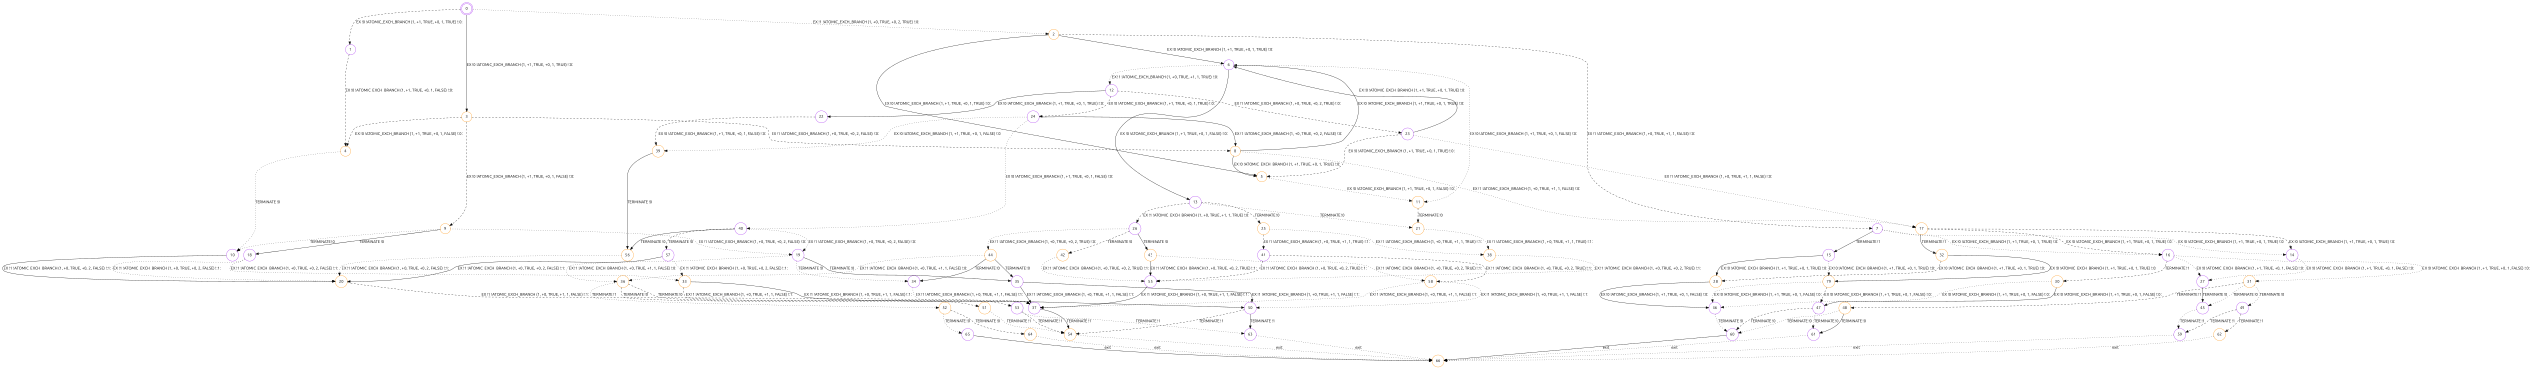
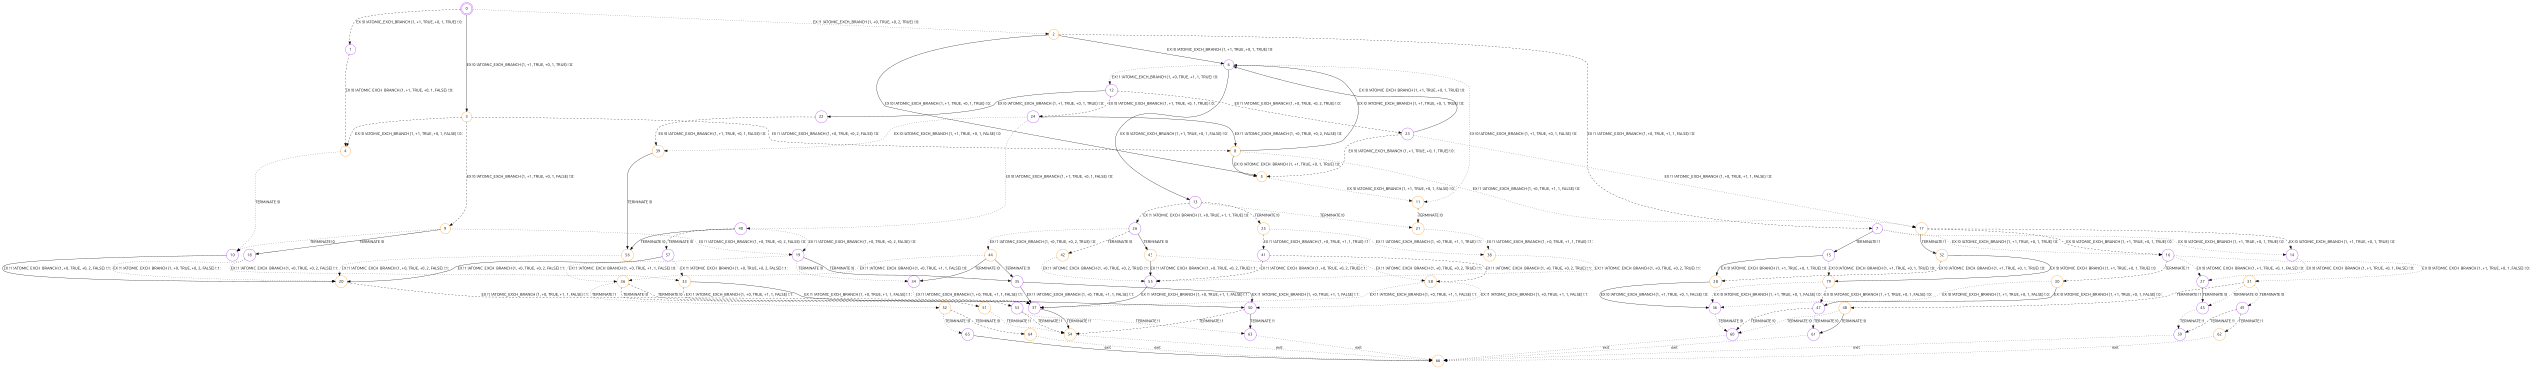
edge "60" -> "66": style solid -> dotted
